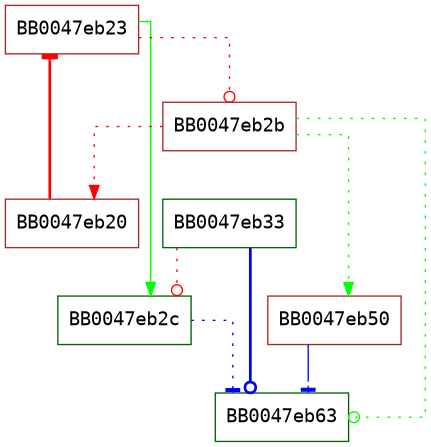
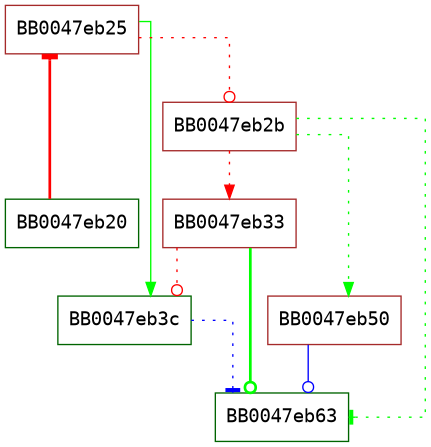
node "BB0047eb23": label "BB0047eb23" -> "BB0047eb25"
edge "BB0047eb2b" -> "BB0047eb20": now "BB0047eb2b" -> "BB0047eb33"
node "BB0047eb20": color brown -> darkgreen
node "BB0047eb33": color darkgreen -> brown
edge "BB0047eb2b" -> "BB0047eb63": arrowhead odot -> tee
edge "BB0047eb33" -> "BB0047eb63": color blue -> green
node "BB0047eb2c": label "BB0047eb2c" -> "BB0047eb3c"
edge "BB0047eb50" -> "BB0047eb63": arrowhead tee -> odot
